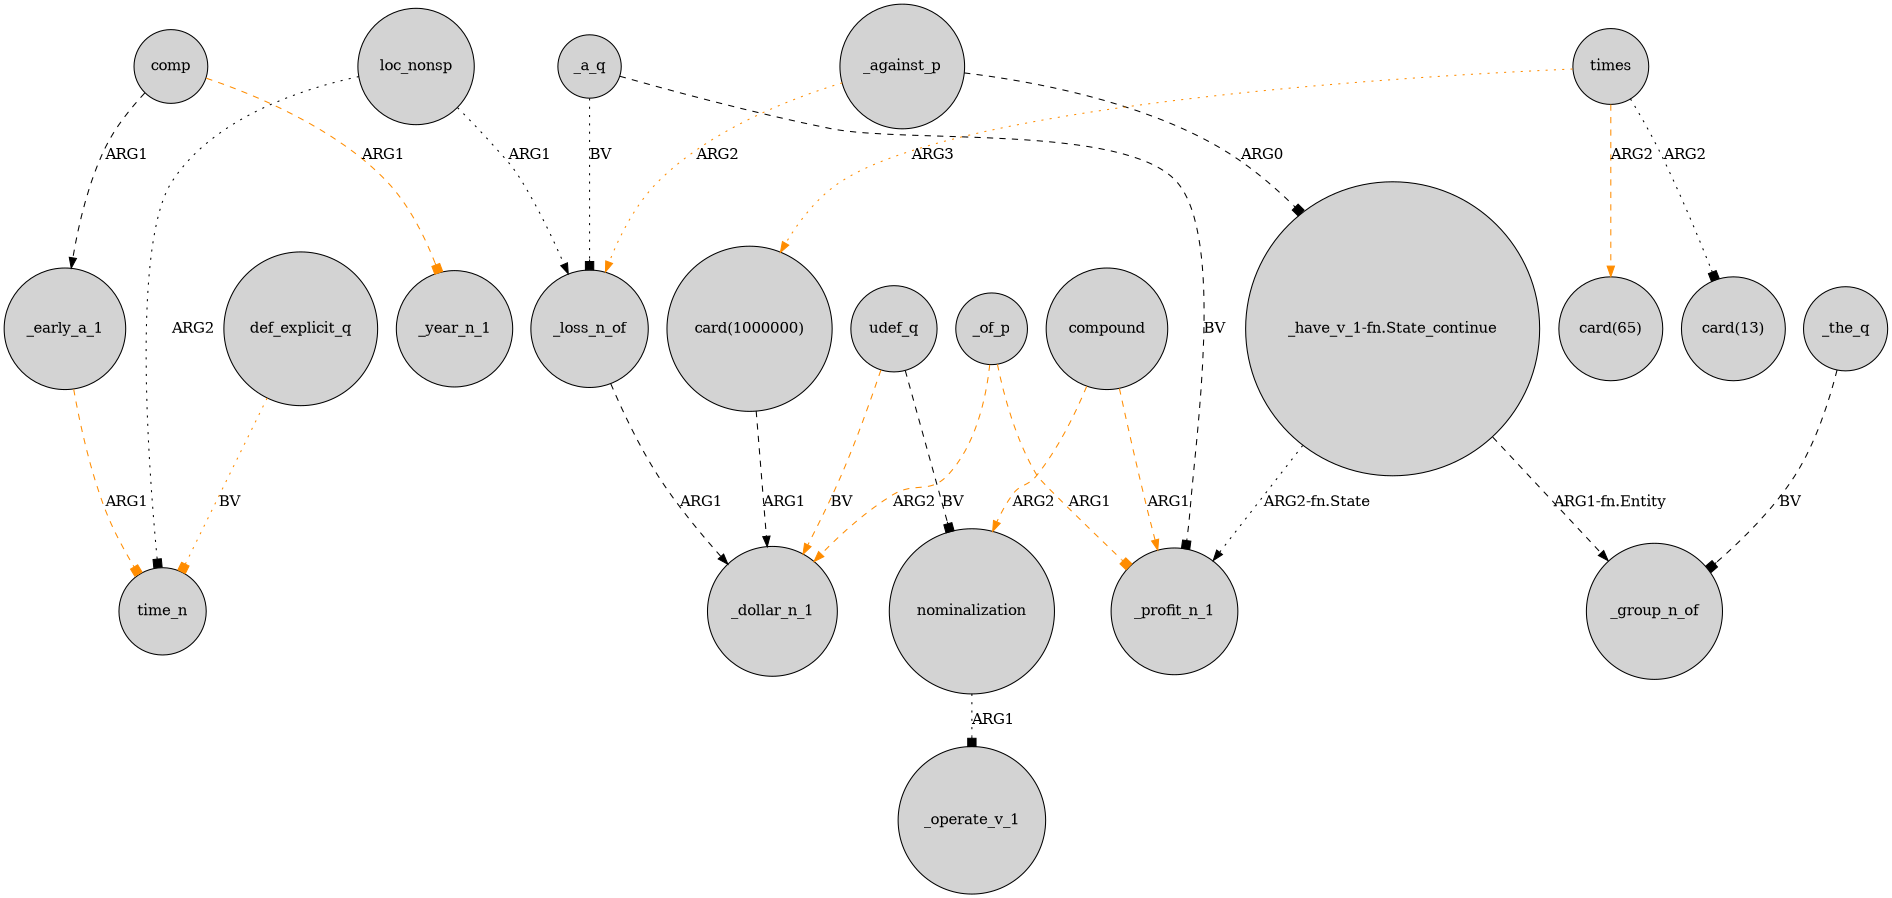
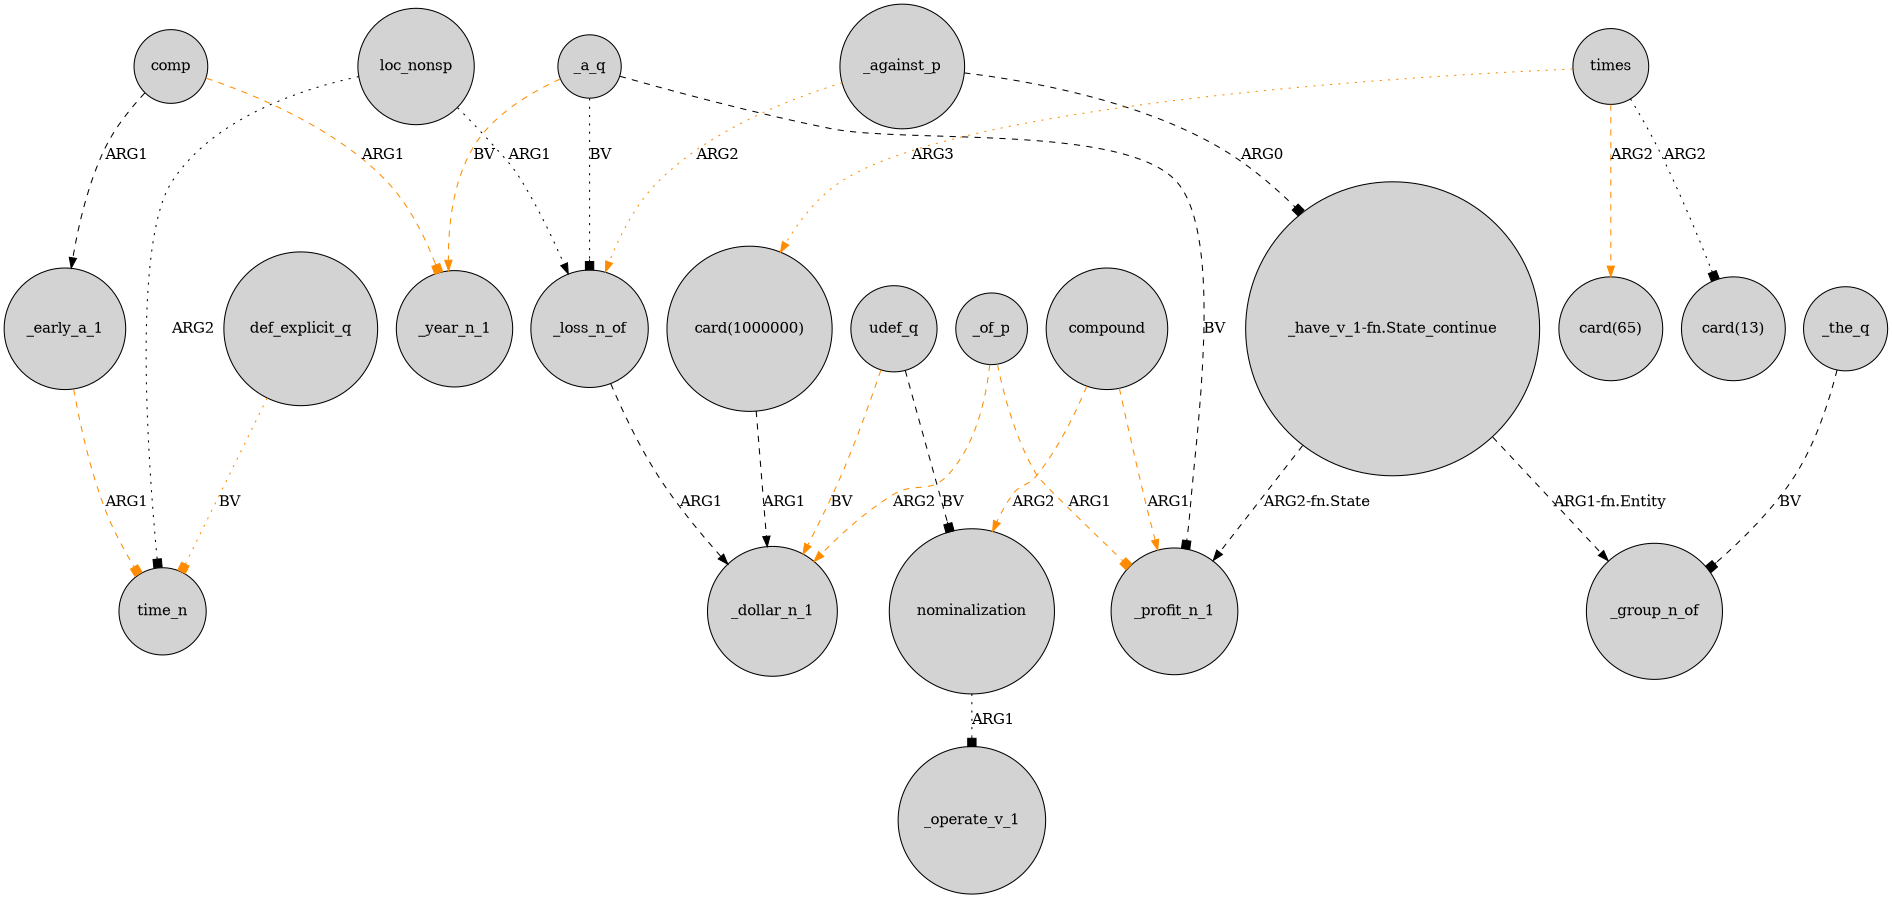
edge "_a_q" -> "_year_n_1": added, label "BV"
edge "_have_v_1-fn.State_continue" -> "_profit_n_1": style dotted -> dashed
